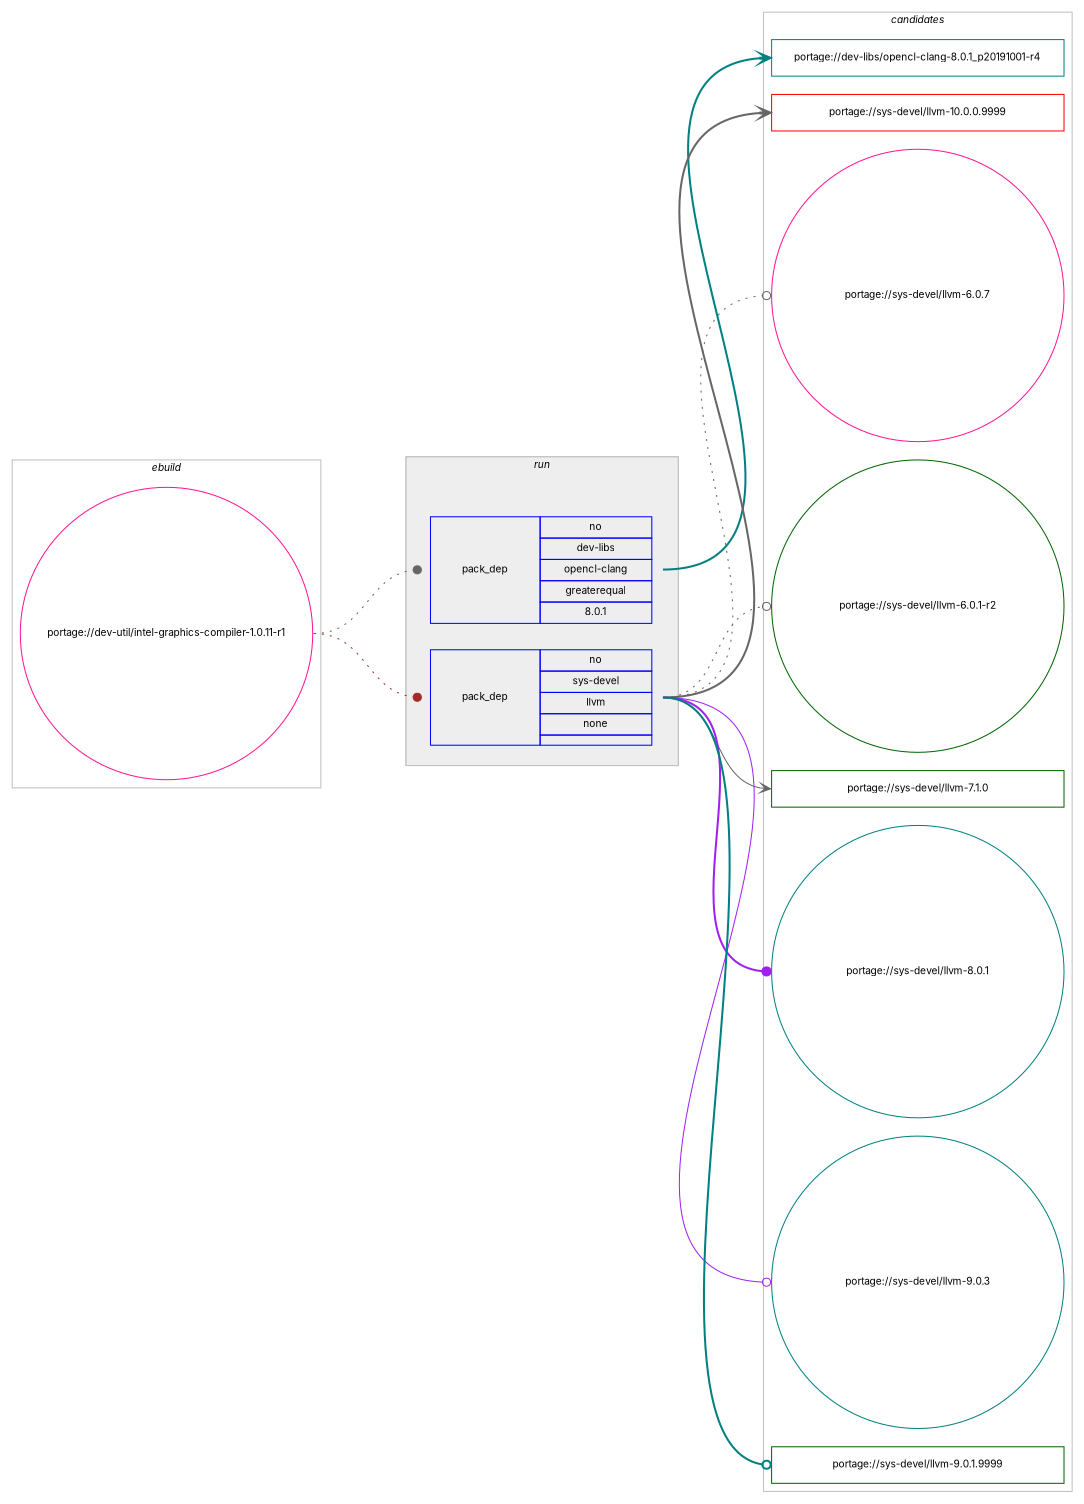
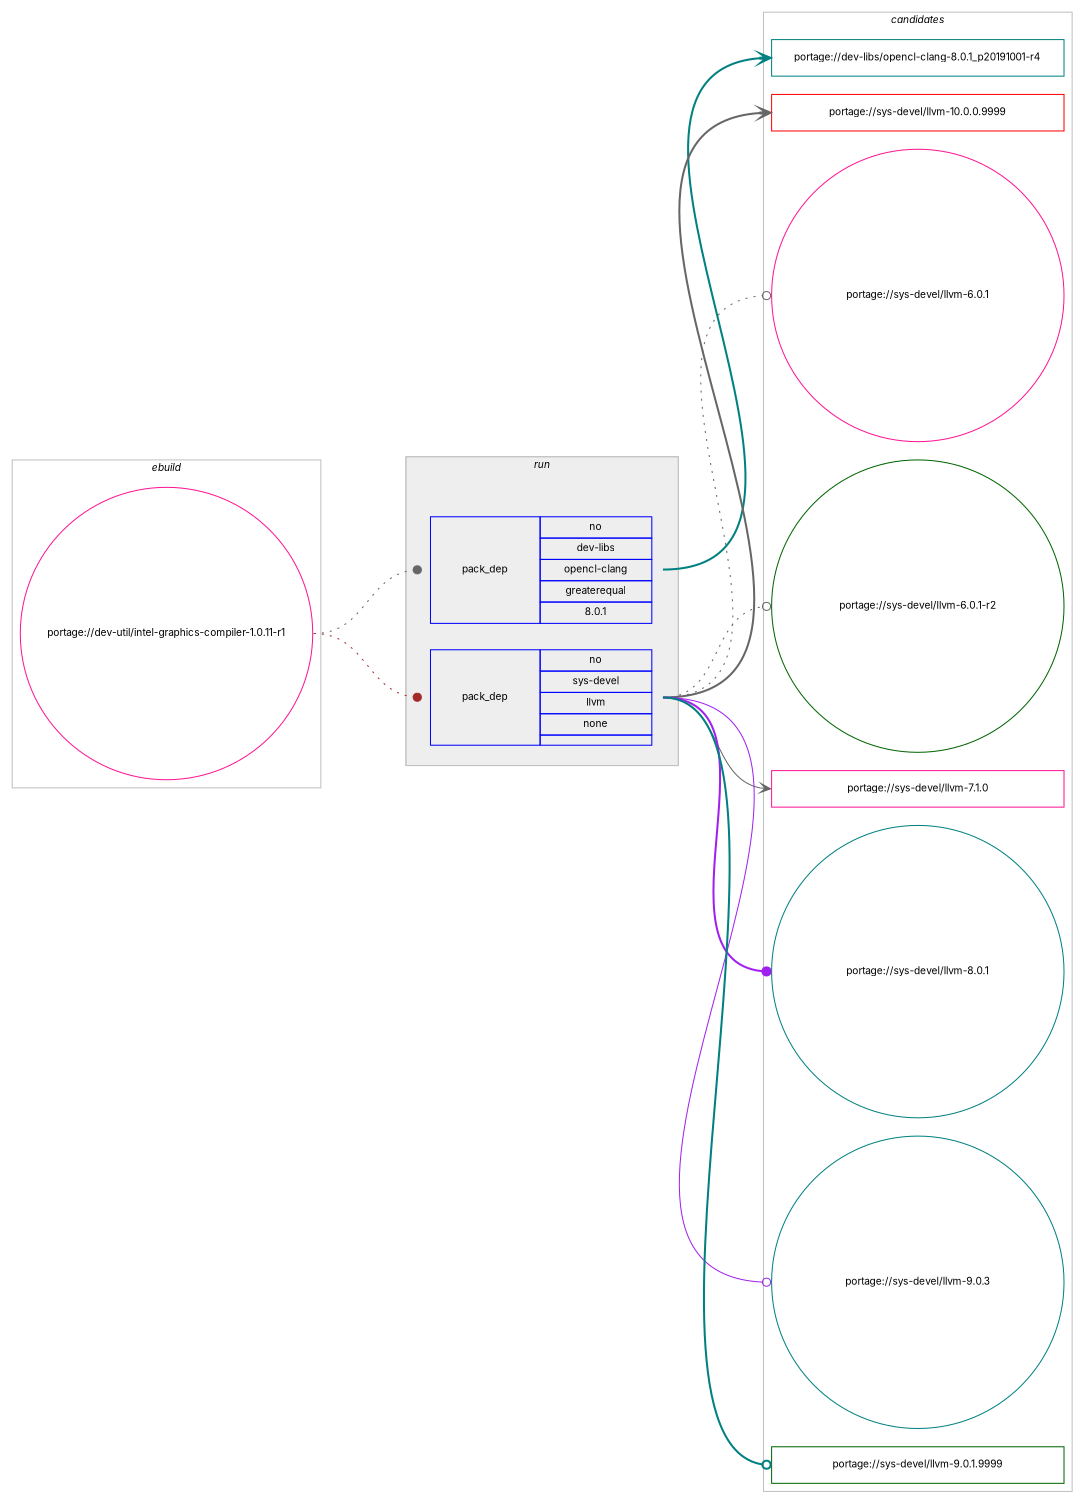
node "portage://sys-devel/llvm-6.0.7": label "portage://sys-devel/llvm-6.0.7" -> "portage://sys-devel/llvm-6.0.1"
node "portage://sys-devel/llvm-7.1.0": color darkgreen -> deeppink
